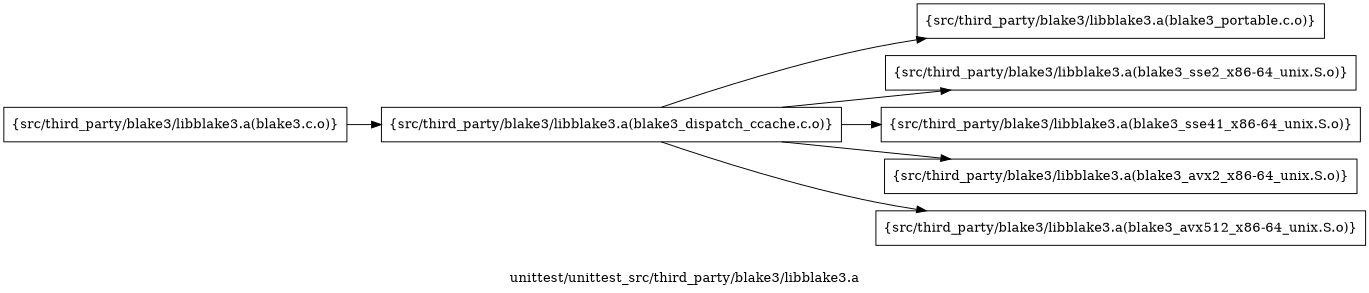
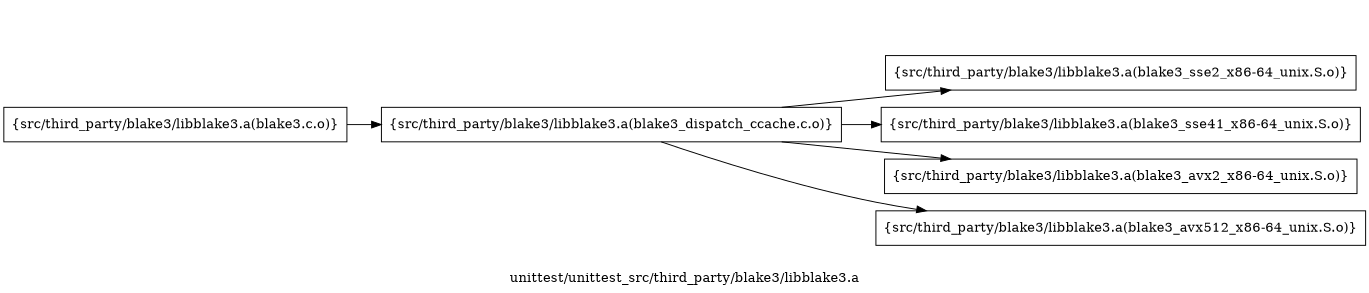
node "{src/third_party/blake3/libblake3.a(blake3_portable.c.o)}": removed
